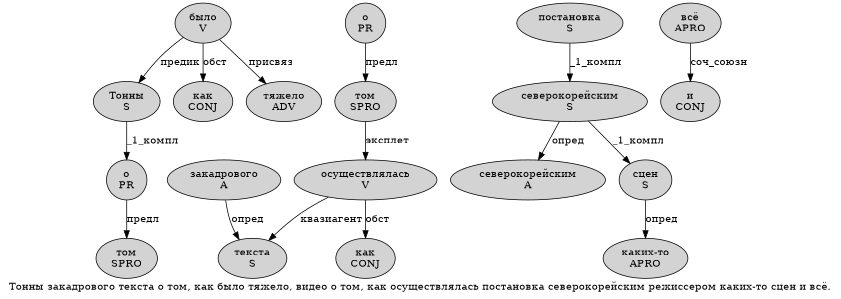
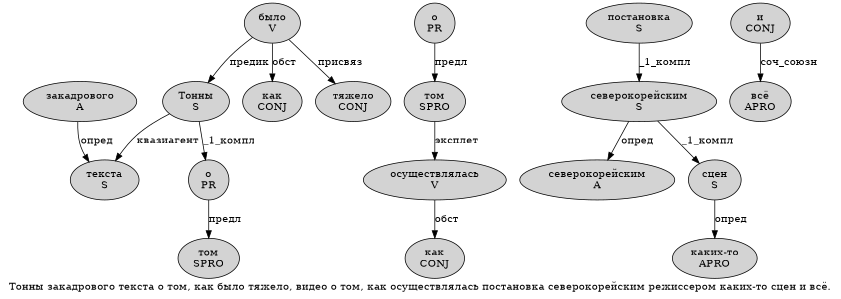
edge "всё APRO" -> "и CONJ": reversed
node "тяжело ADV": label "тяжело ADV" -> "тяжело CONJ"
edge "осуществлялась V" -> "текста S": now "Тонны S" -> "текста S"
